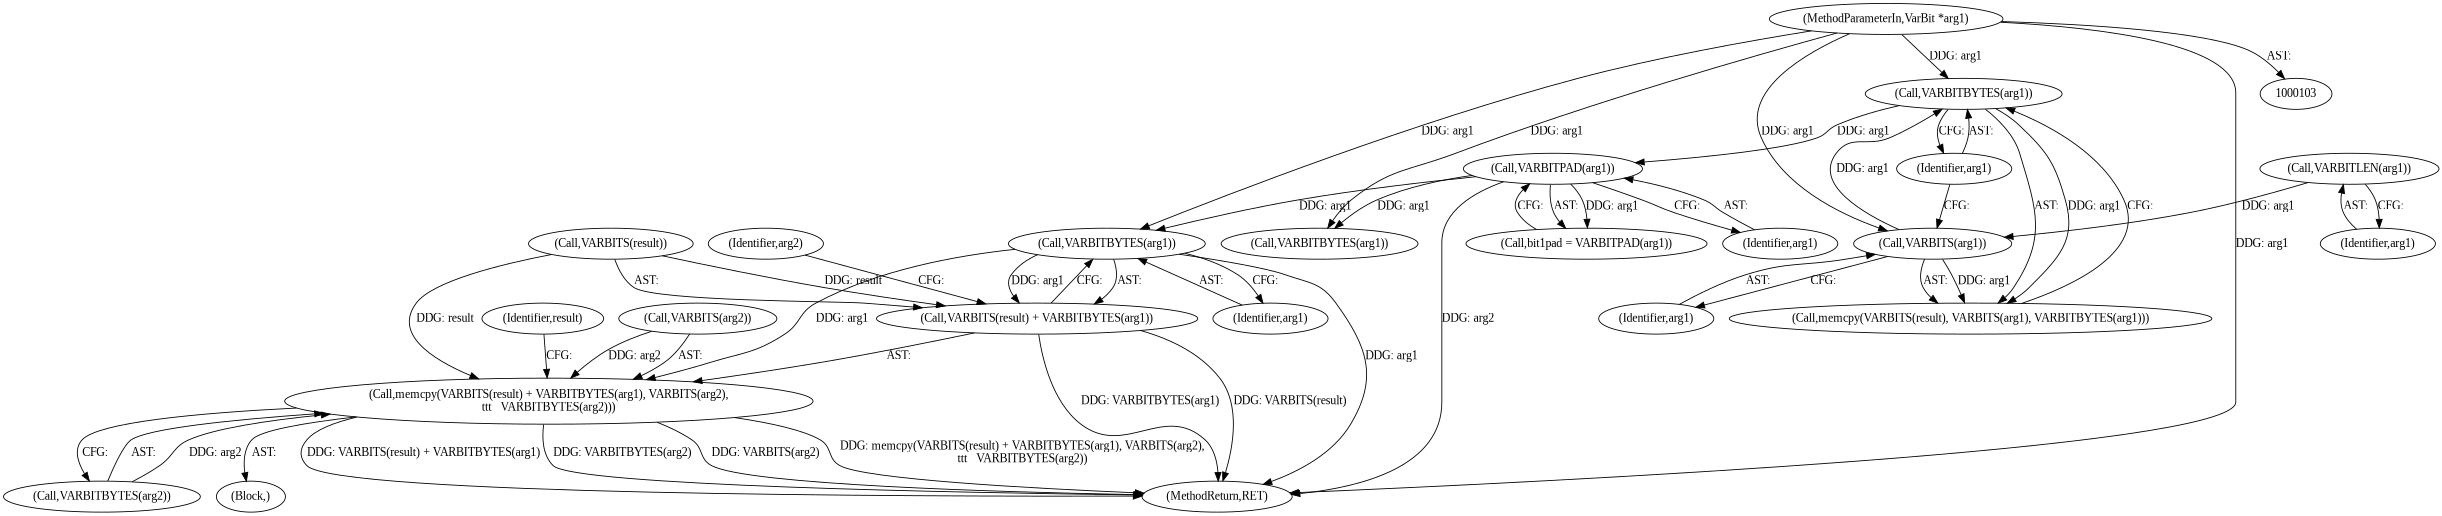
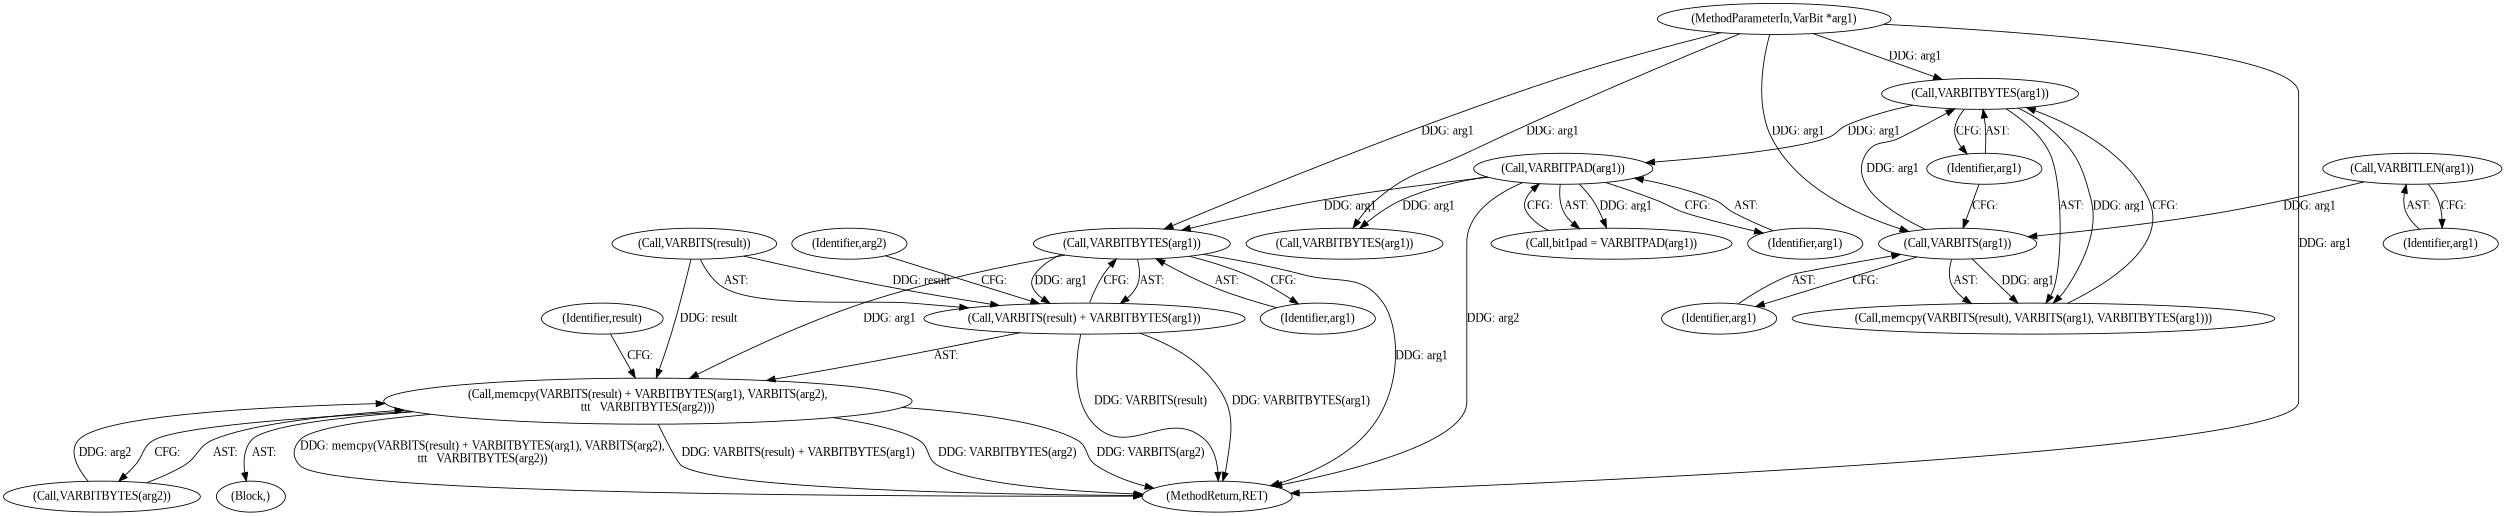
node "1000103": removed
node "(Call,VARBITS(arg2))": removed
